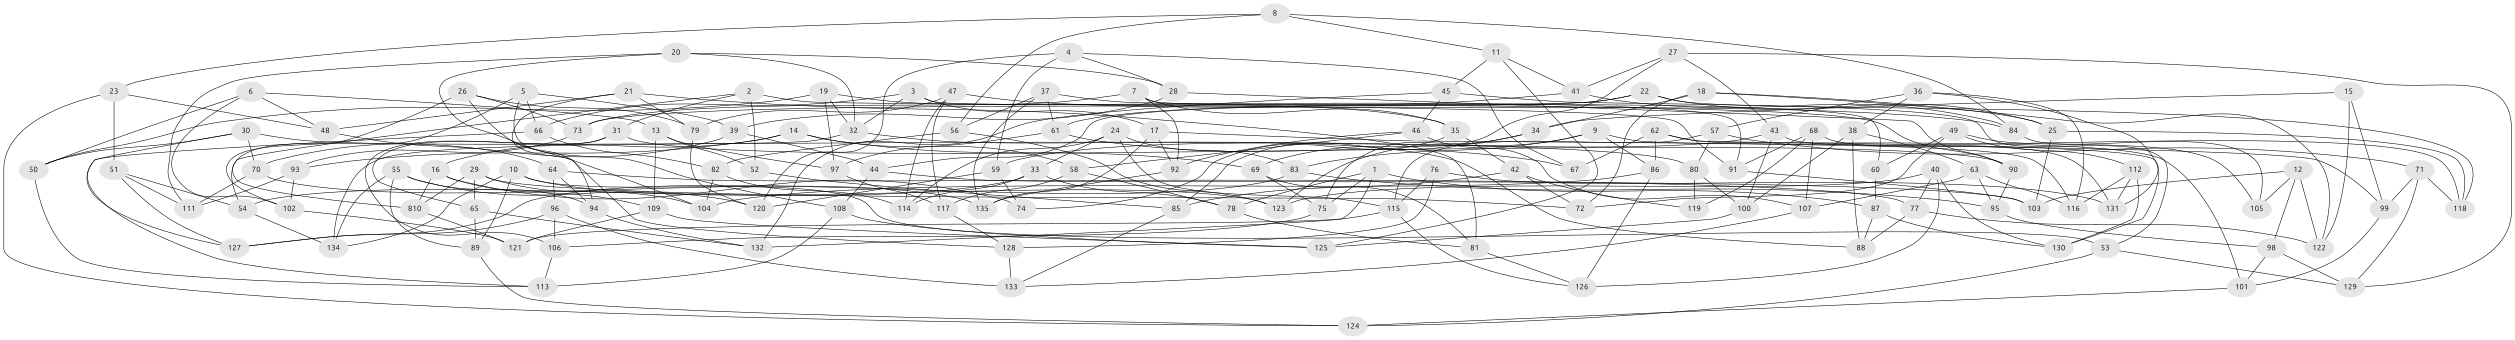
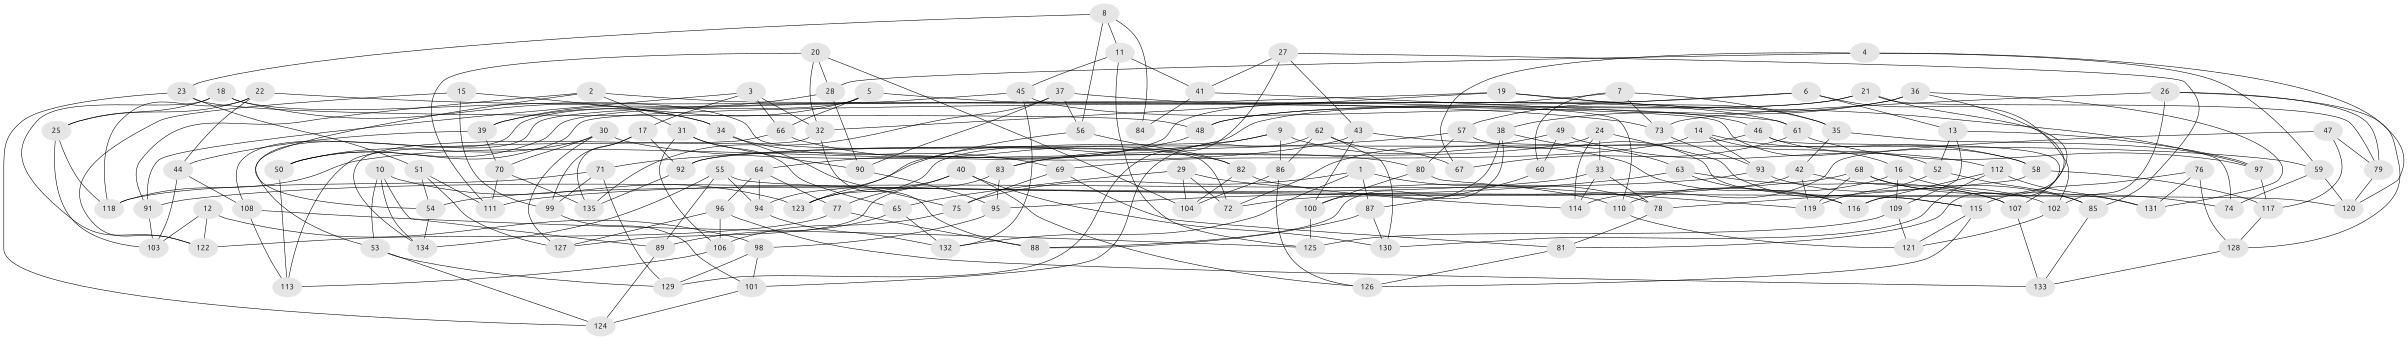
edge "47" -- "84": removed
edge "52" -- "119": added
node "810": label "810" -> "110"
node "105": removed
